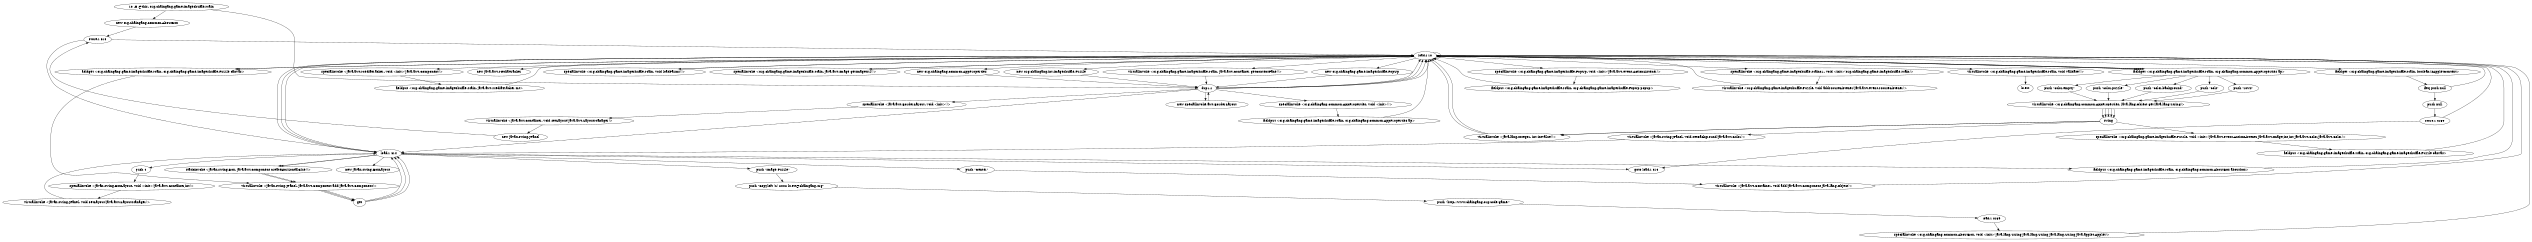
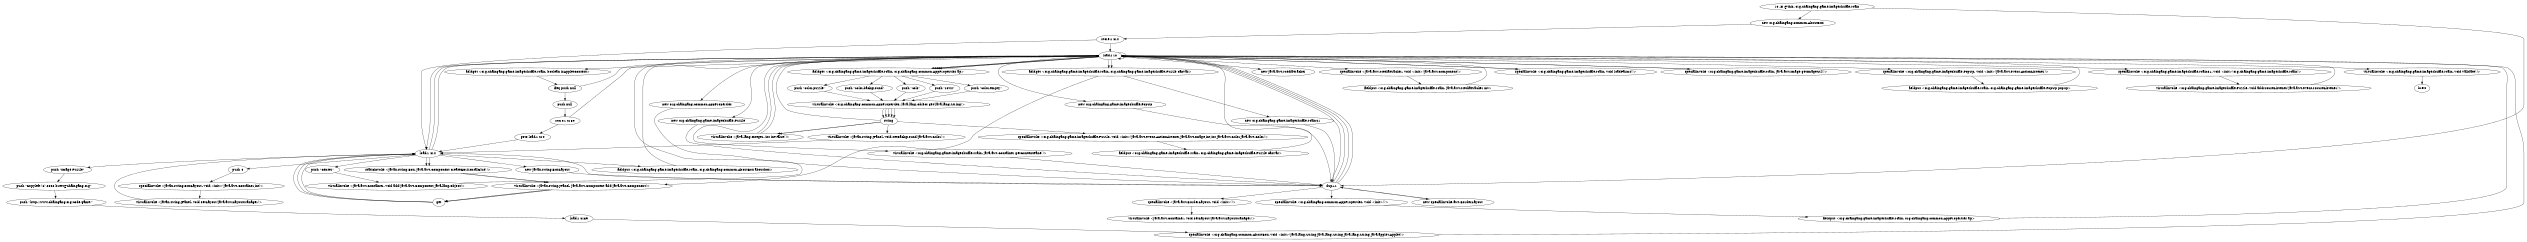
edge "swing" -> "load.r r0": added
node "new org.chaingang.int.imageshuffle.Puzzle": label "new org.chaingang.int.imageshuffle.Puzzle" -> "new org.chaingang.game.imageshuffle.Puzzle"
node "new org.chaingang.game.imageshuffle.Main$1": added
node "new javax.swing.JPanel": removed
edge "load.r $r4" -> "goto load.r $r4": reversed
edge "new javax.swing.BoxLayout" -> "dup1.r": added
